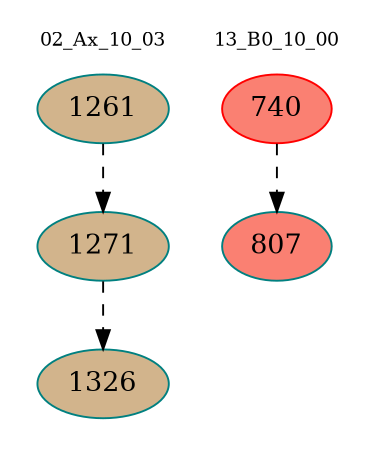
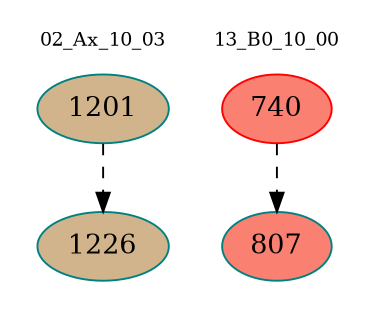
node "1261": removed
node "1271": label "1271" -> "1201"
node "1326": label "1326" -> "1226"
